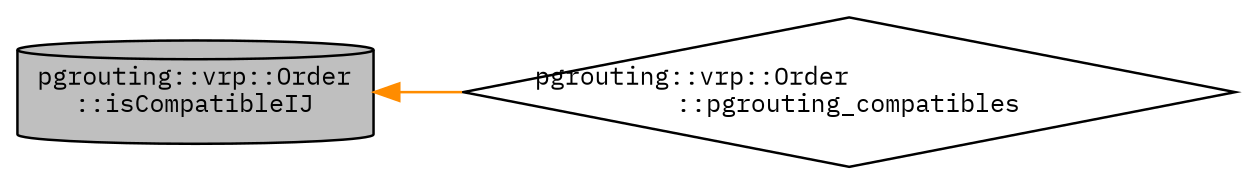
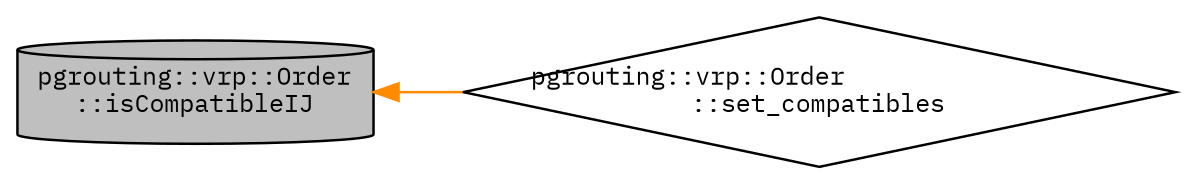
node "pgrouting::vrp::Order ::pgrouting_compatibles": label "pgrouting::vrp::Order ::pgrouting_compatibles" -> "pgrouting::vrp::Order ::set_compatibles"
